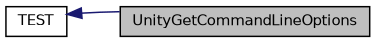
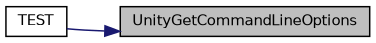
edge "UnityGetCommandLineOptions" -> "TEST": reversed
